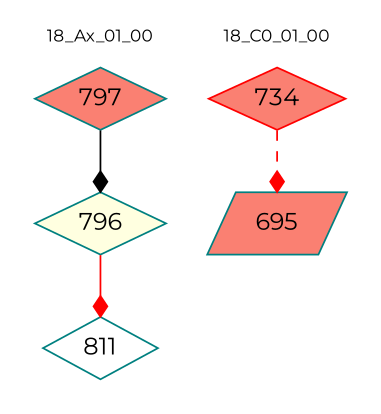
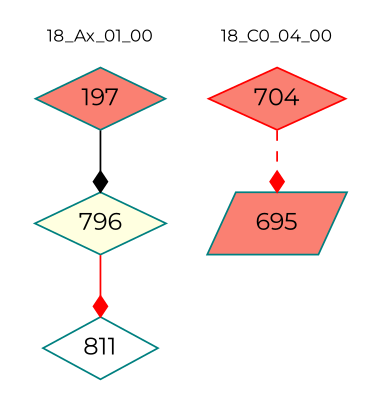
cluster "18_C0_01_00": label "18_C0_01_00" -> "18_C0_04_00"
node "797": label "797" -> "197"
node "734": label "734" -> "704"
